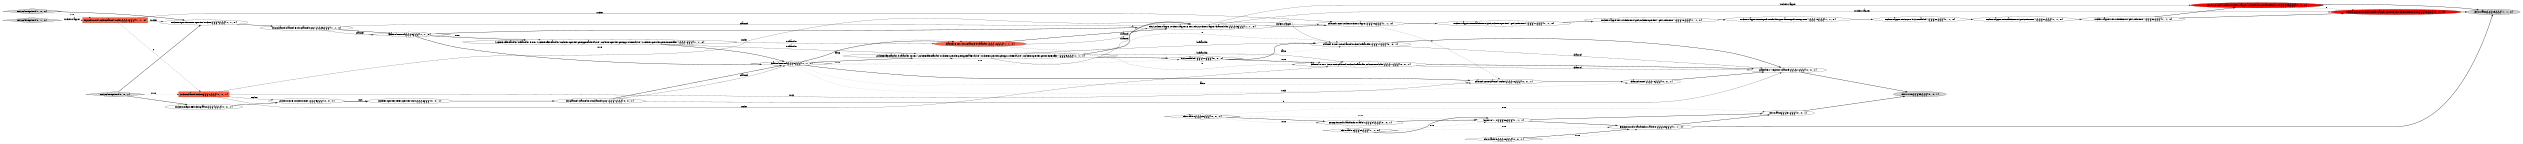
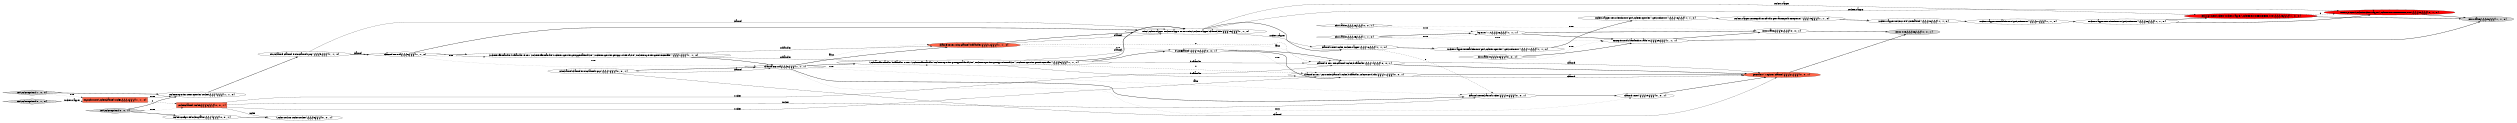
edge "AsynchronousSocketChannel socket@@@2@@@['1', '1', '0']" -> "channel.reset(socket,socketWrapper)@@@16@@@['1', '1', '0']": removed, label "socket"
edge "AsynchronousSocketChannel socket@@@2@@@['1', '1', '0']" -> "socketProperties.setProperties(socket)@@@4@@@['1', '1', '0']": label "socket" -> "true"
edge "channel == null@@@6@@@['1', '1', '0']" -> "channel == null@@@8@@@['1', '1', '1']": style bold -> dotted
edge "channel == null@@@8@@@['1', '1', '1']" -> "isSSLEnabled()@@@10@@@['0', '0', '1']": now "channel = new Nio2Channel(bufhandler)@@@12@@@['1', '1', '0']" -> "isSSLEnabled()@@@10@@@['0', '0', '1']"
node "getPoller0().register(channel)@@@21@@@['0', '0', '1']": fillcolor white -> tomato
edge "SocketChannel socket@@@2@@@['0', '0', '1']" -> "channel.setIOChannel(socket)@@@18@@@['0', '0', '1']": label "sock" -> "socket"
node "socketProperties.setProperties(sock)@@@6@@@['0', '0', '1']": removed
edge "NioChannel channel = nioChannels.pop()@@@7@@@['0', '0', '1']" -> "getPoller0().register(channel)@@@21@@@['0', '0', '1']": label "0" -> "channel"
node "ExceptionUtils.handleThrowable(t)@@@24@@@['0', '0', '1']": removed
